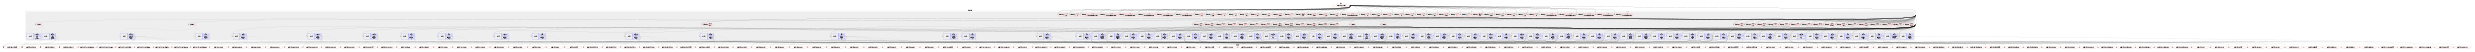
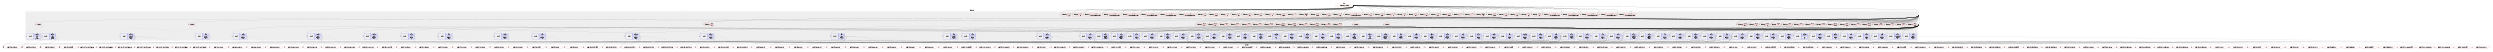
node "portage://dev-libs/openssl-3.0.14": added
